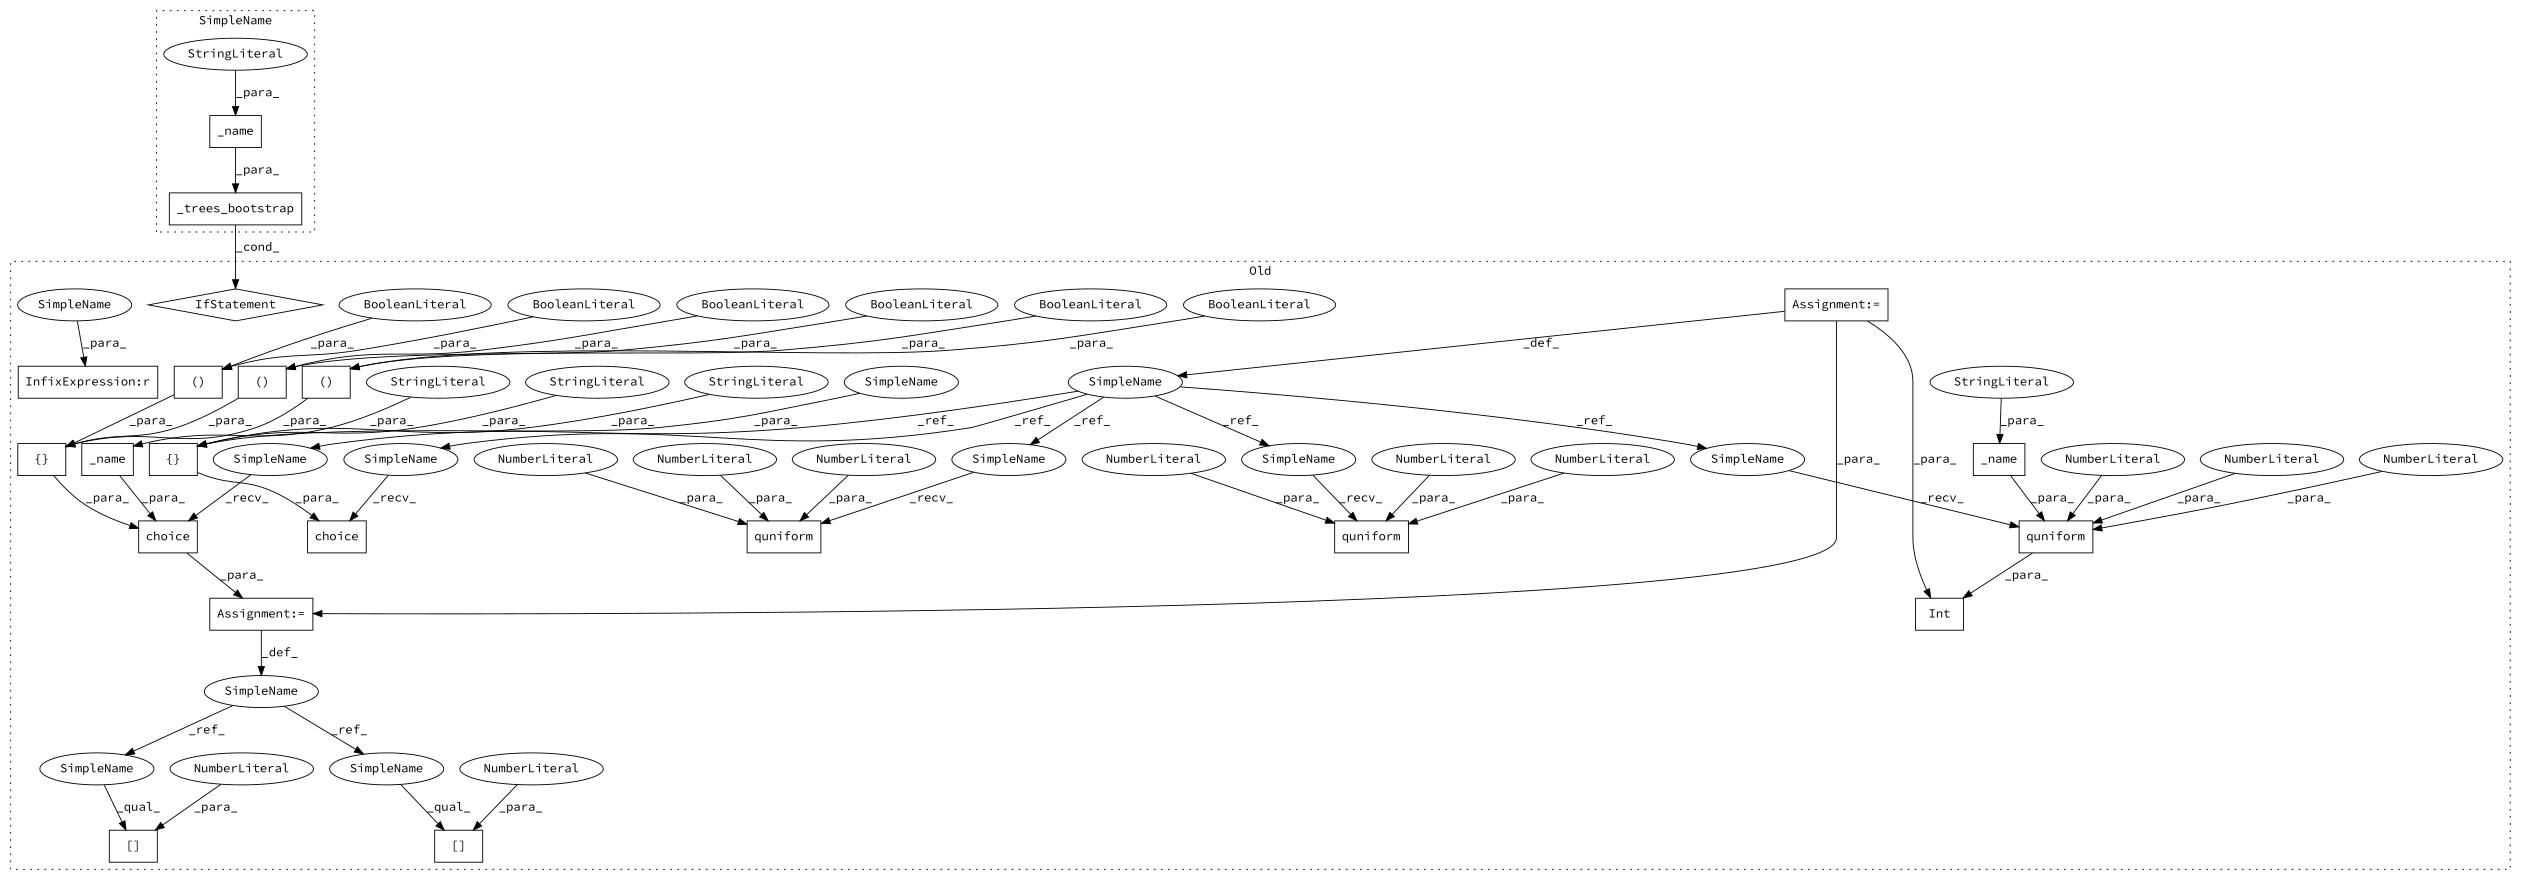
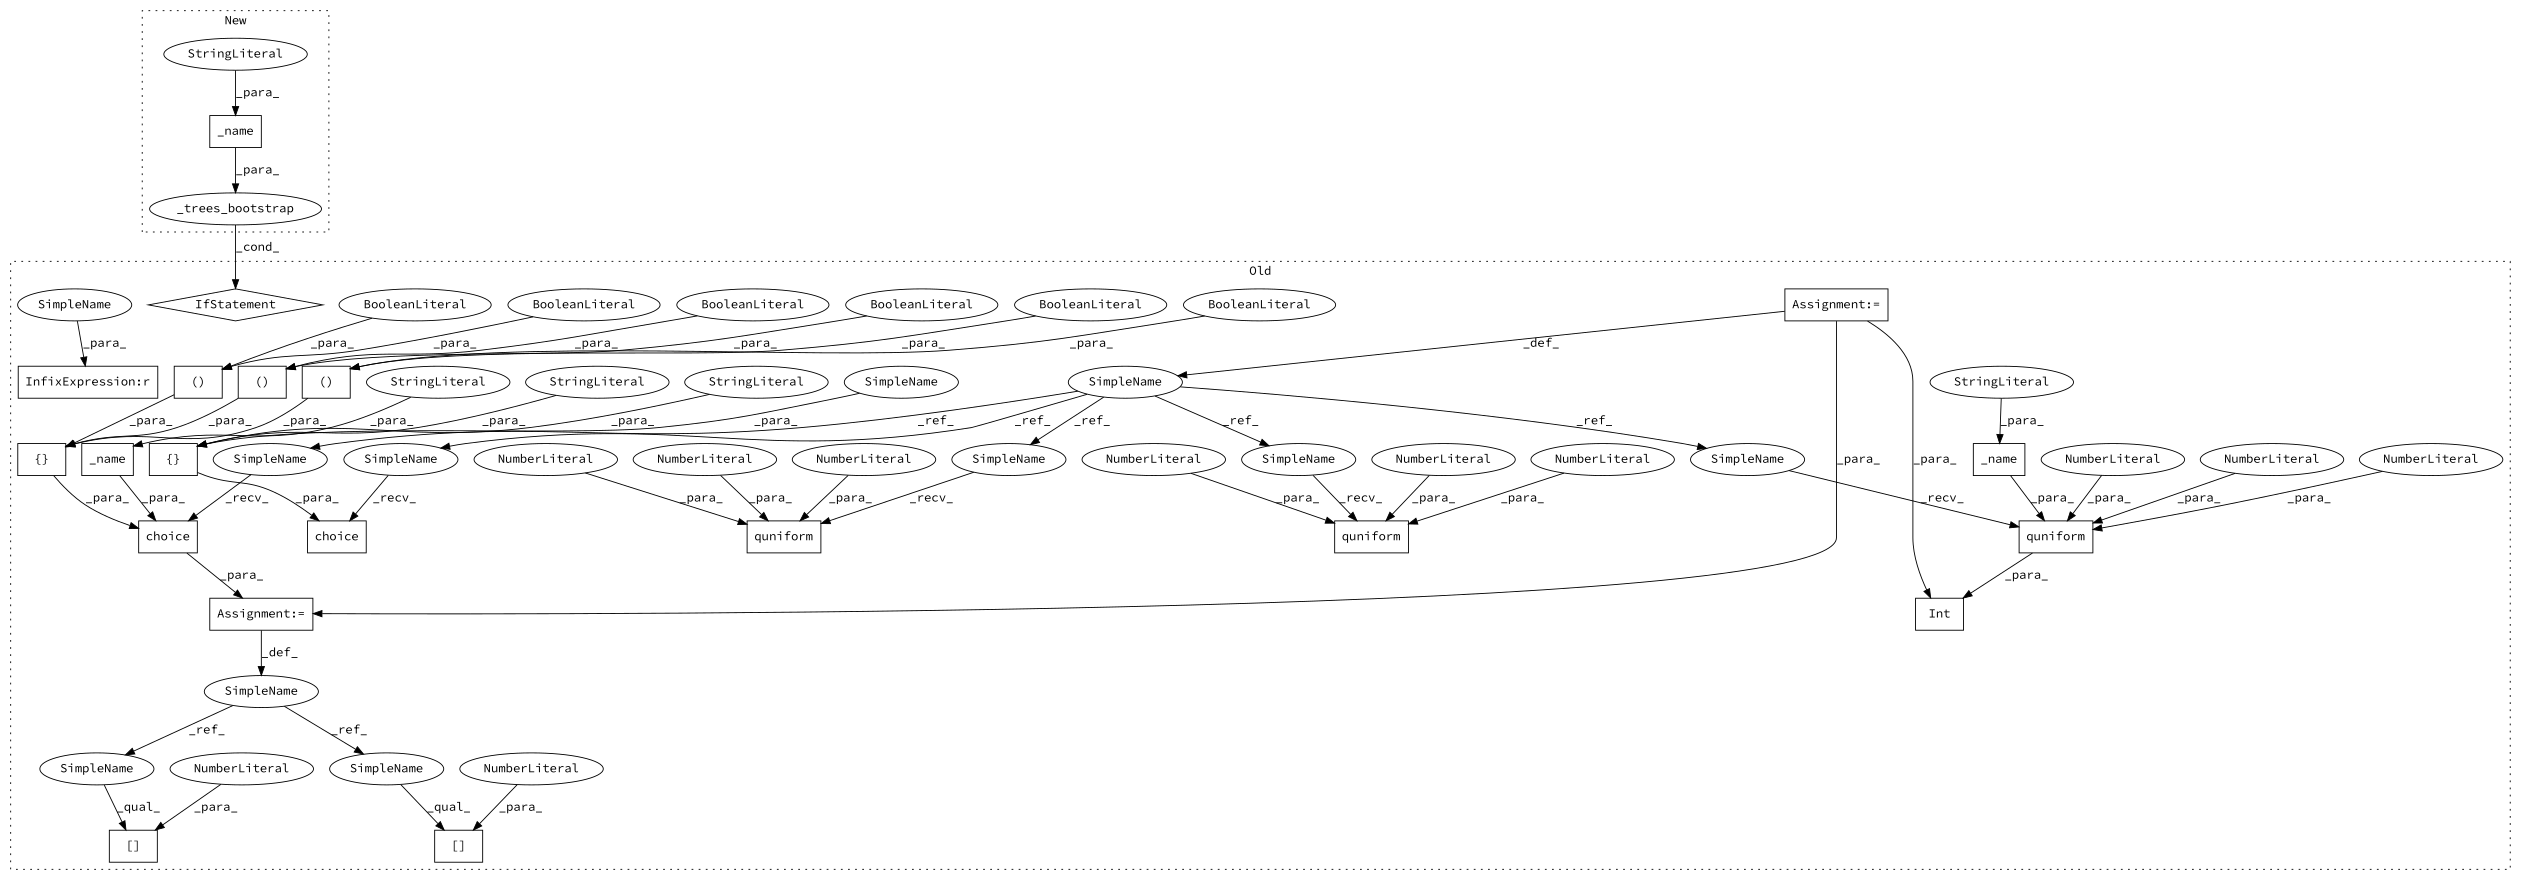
cluster "SimpleName": label "SimpleName" -> "New"
node "_trees_bootstrap": shape box -> ellipse
